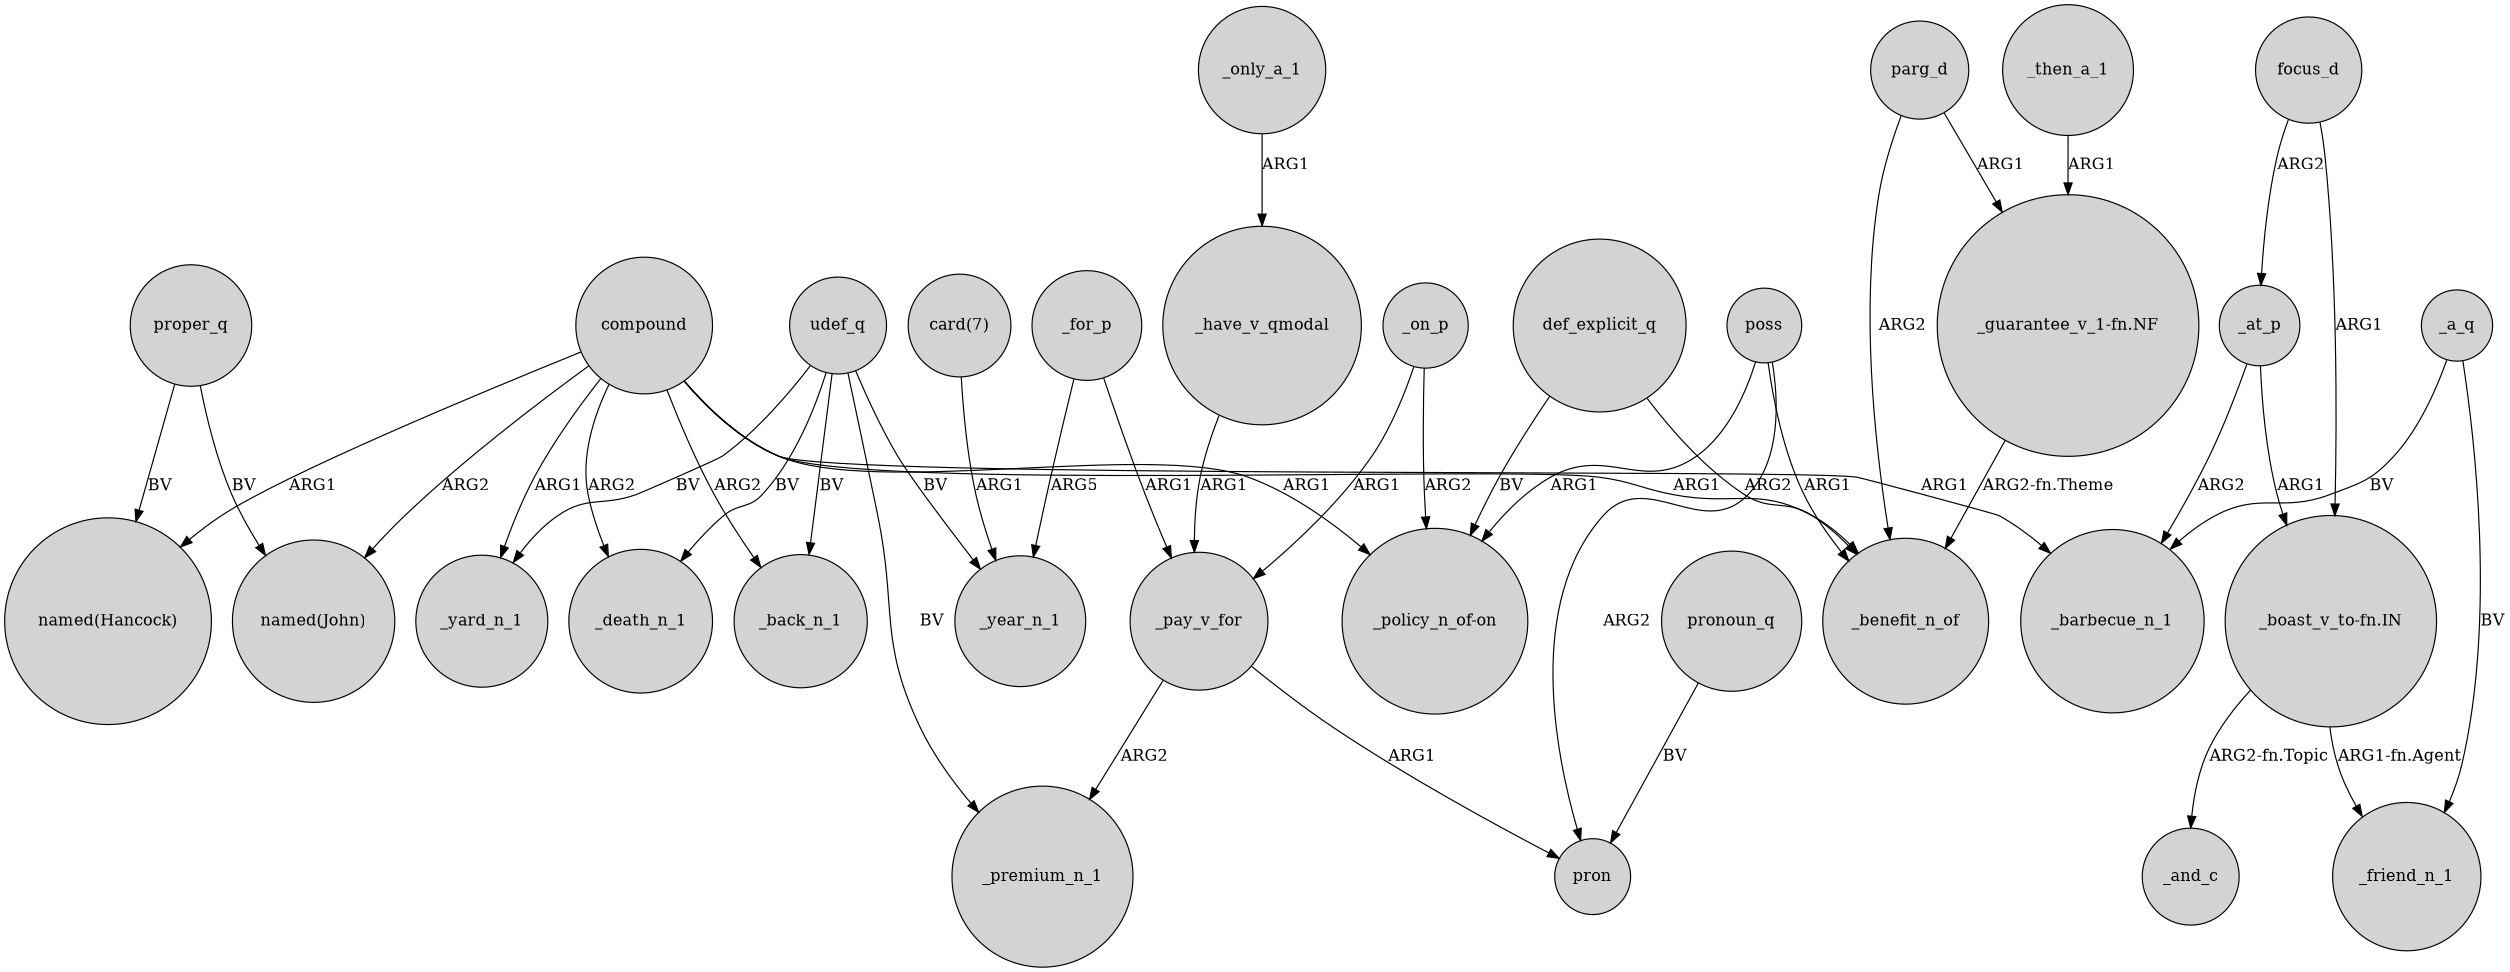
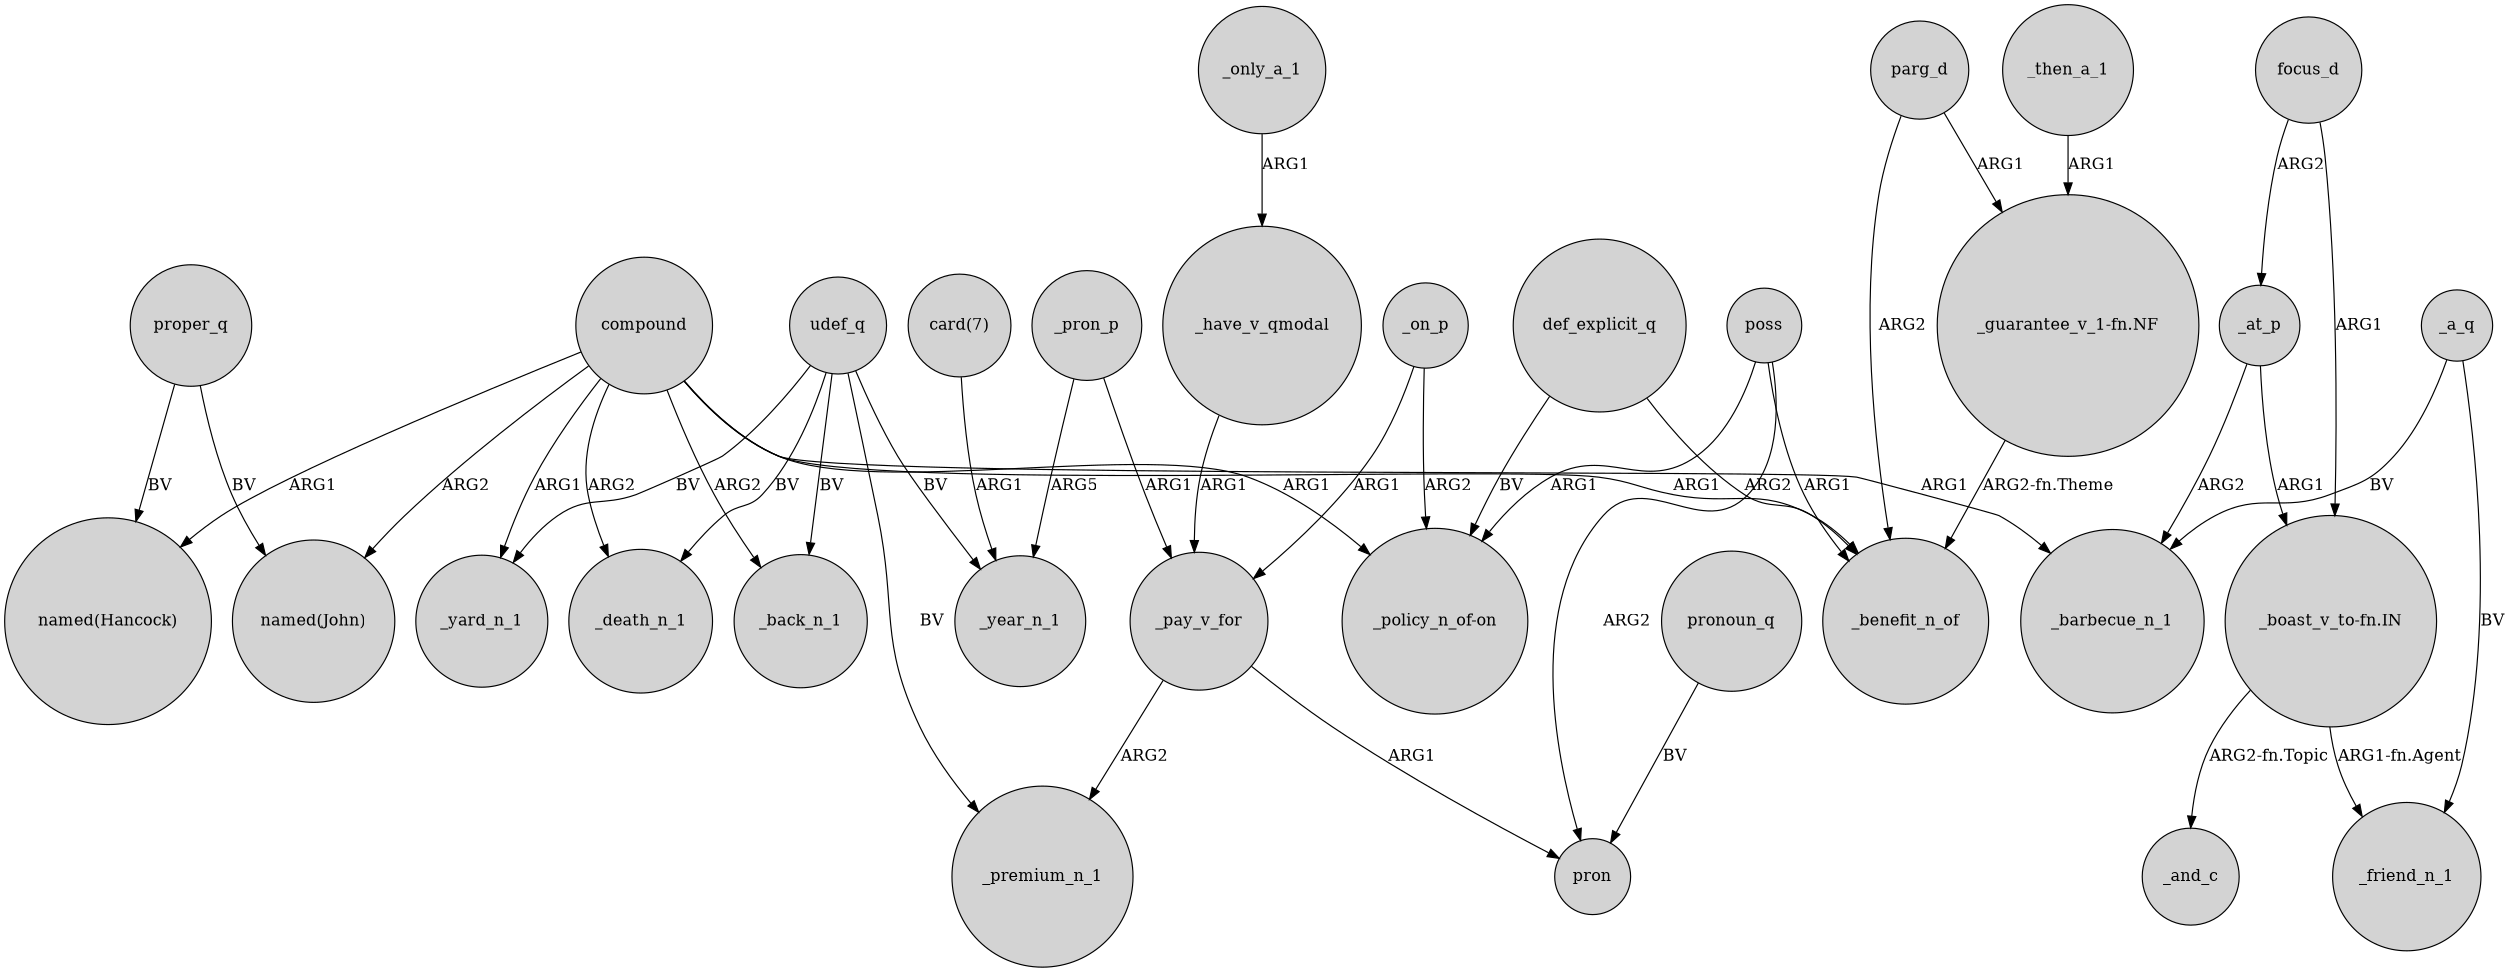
node "_for_p": label "_for_p" -> "_pron_p"
